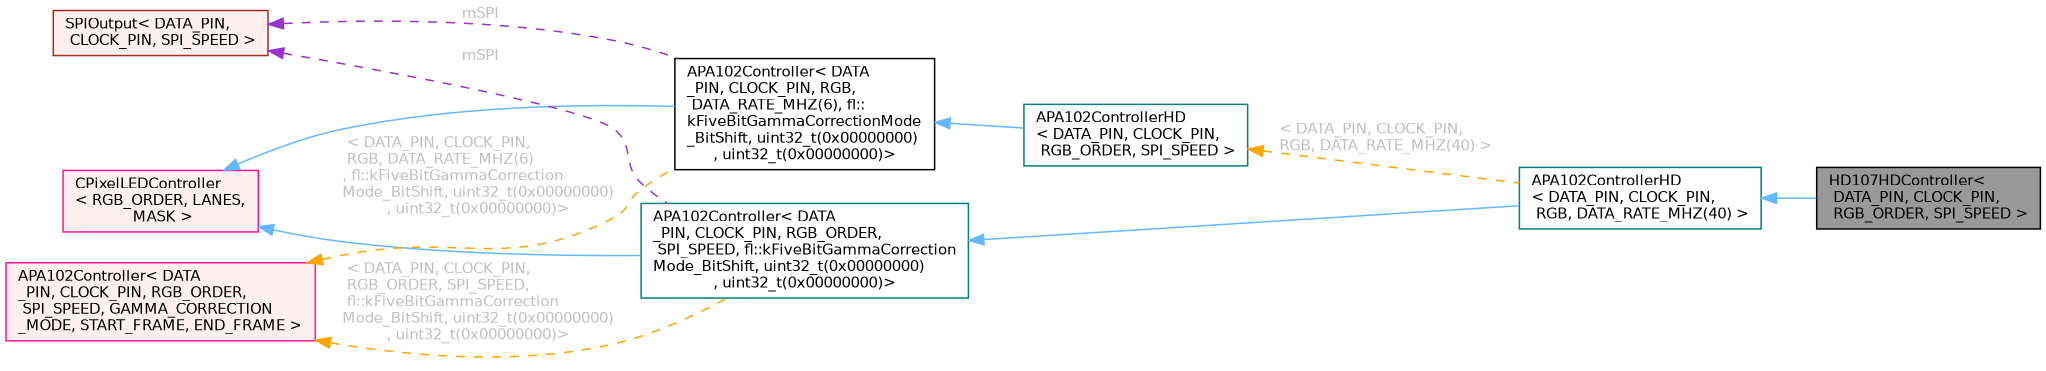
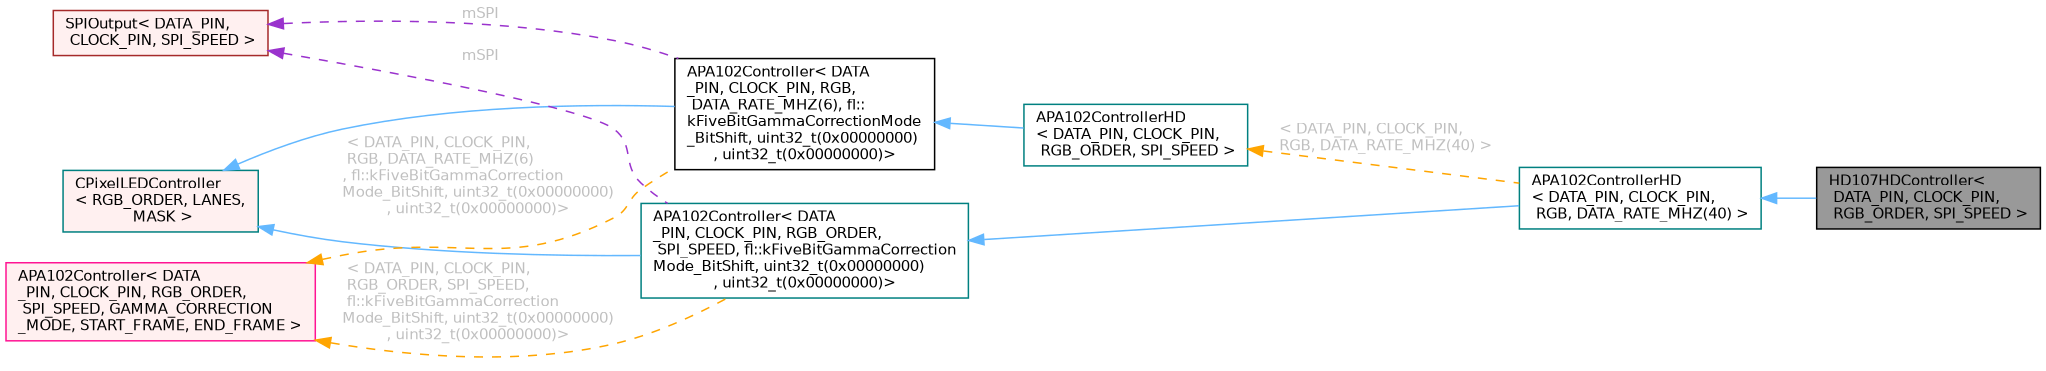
node "CPixelLEDController < RGB_ORDER, LANES, MASK >": color deeppink -> teal
